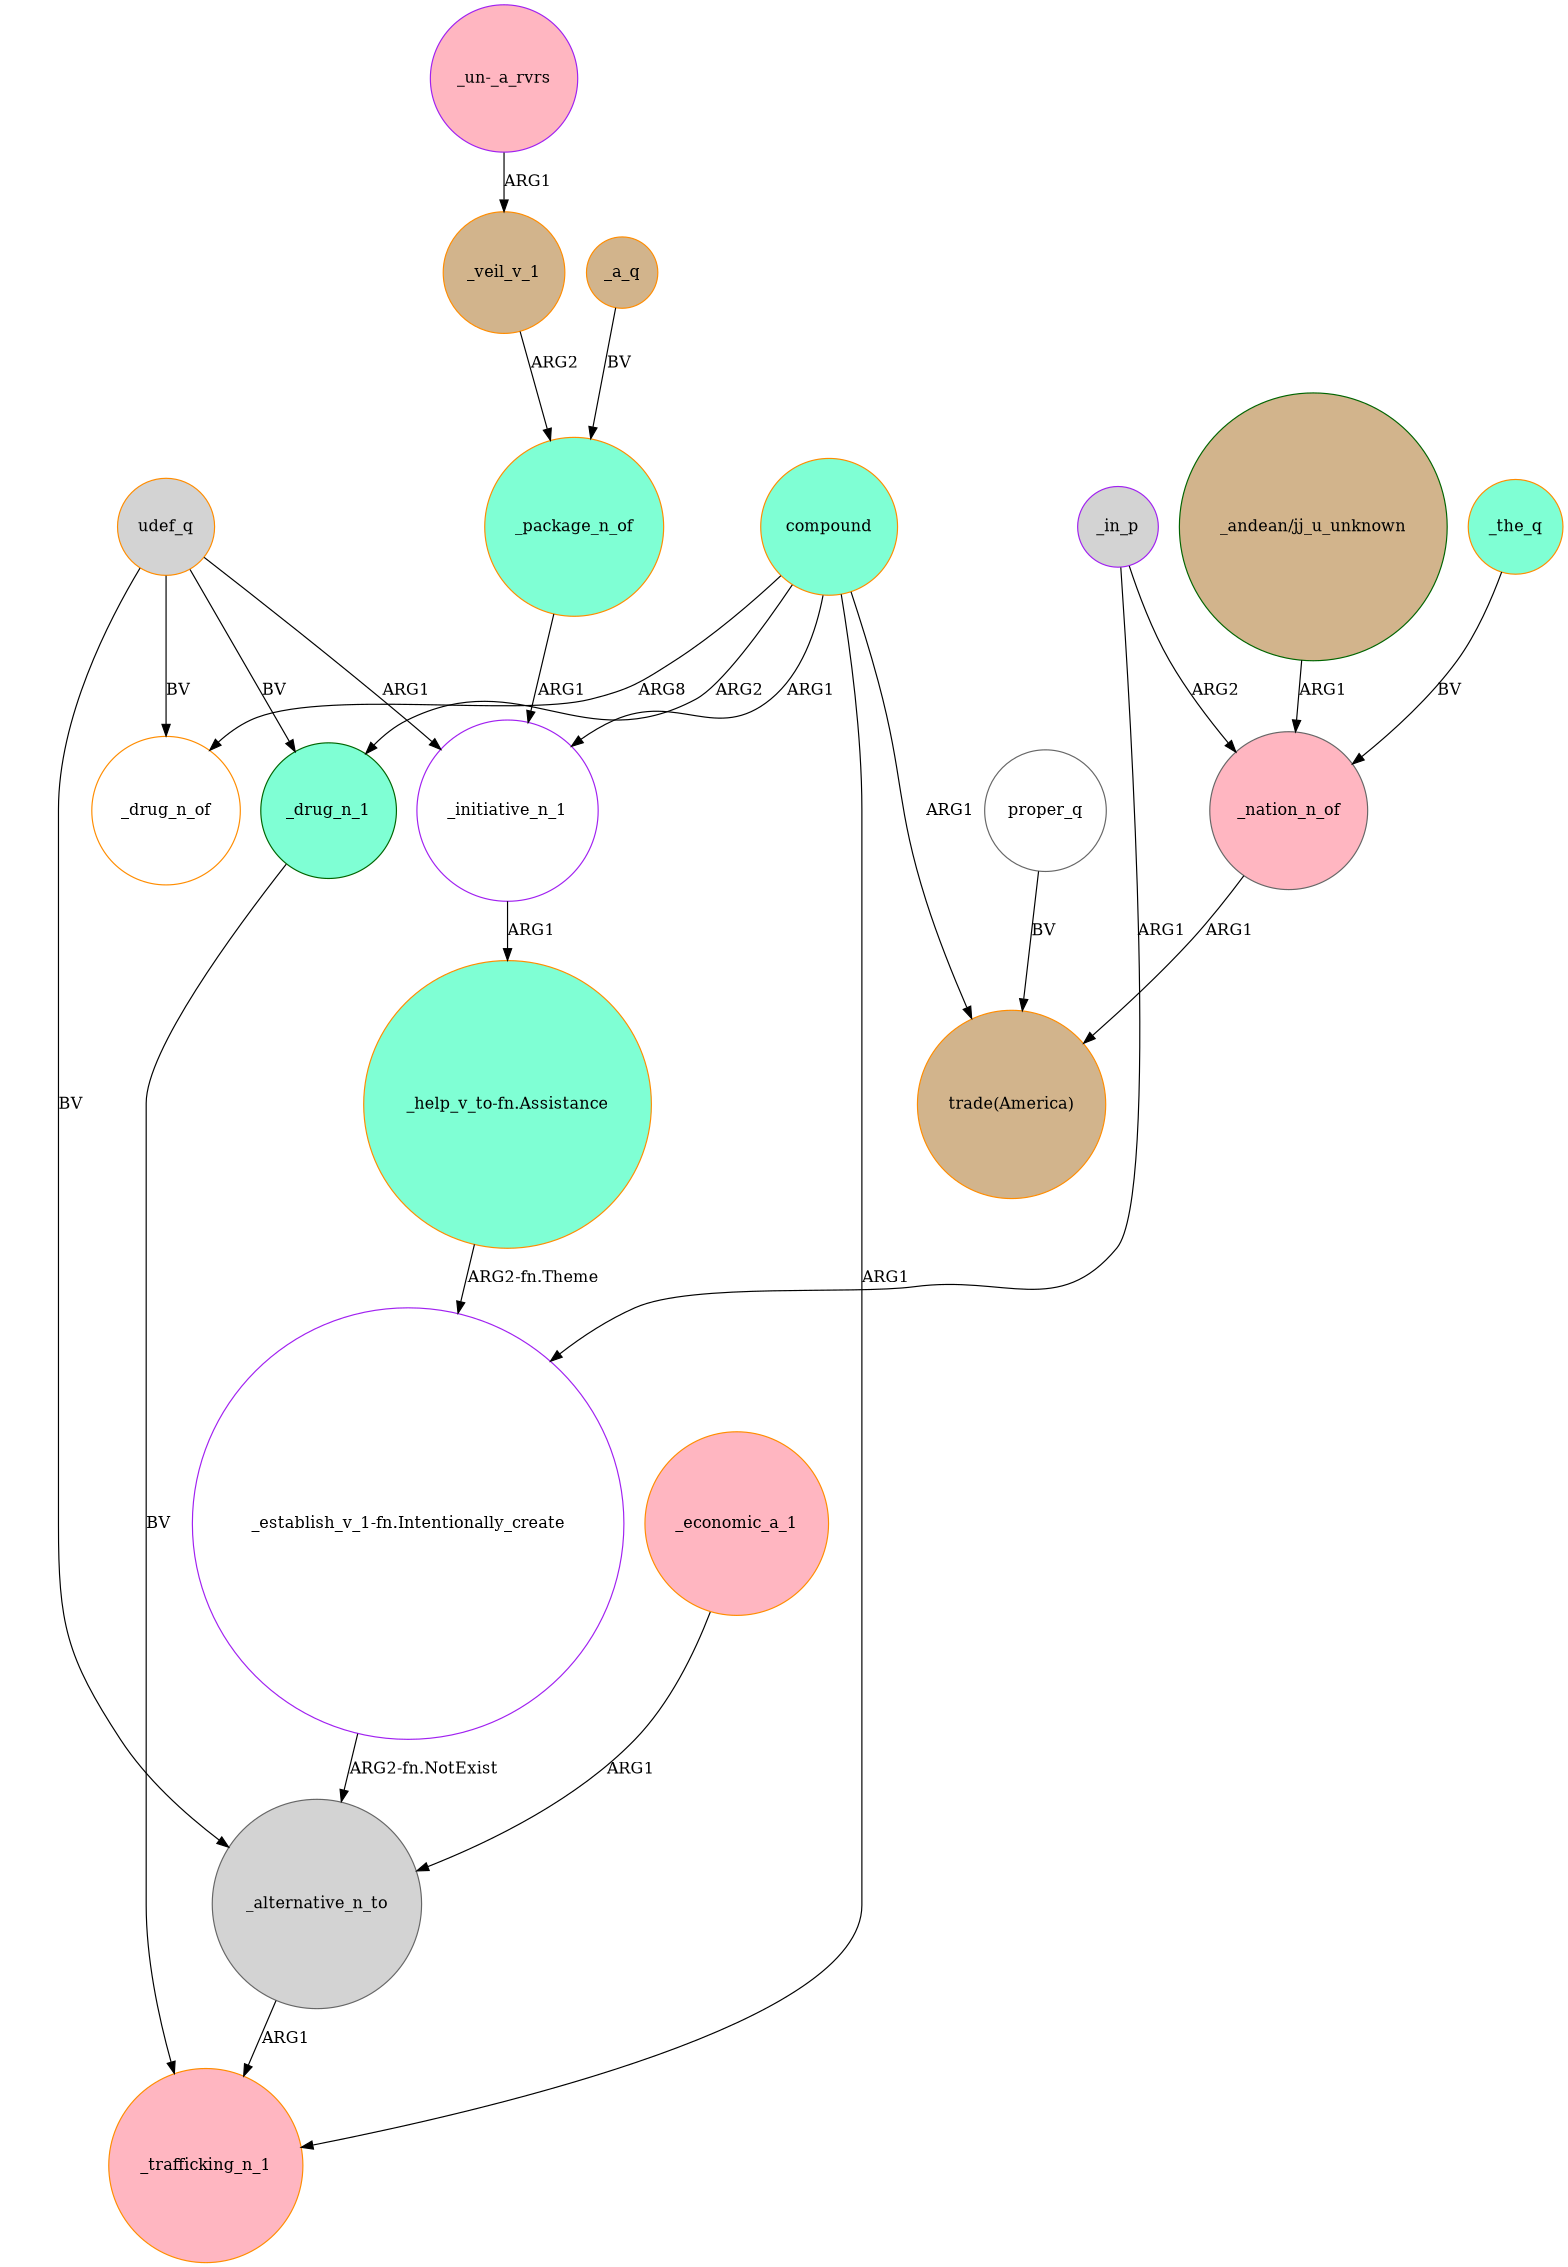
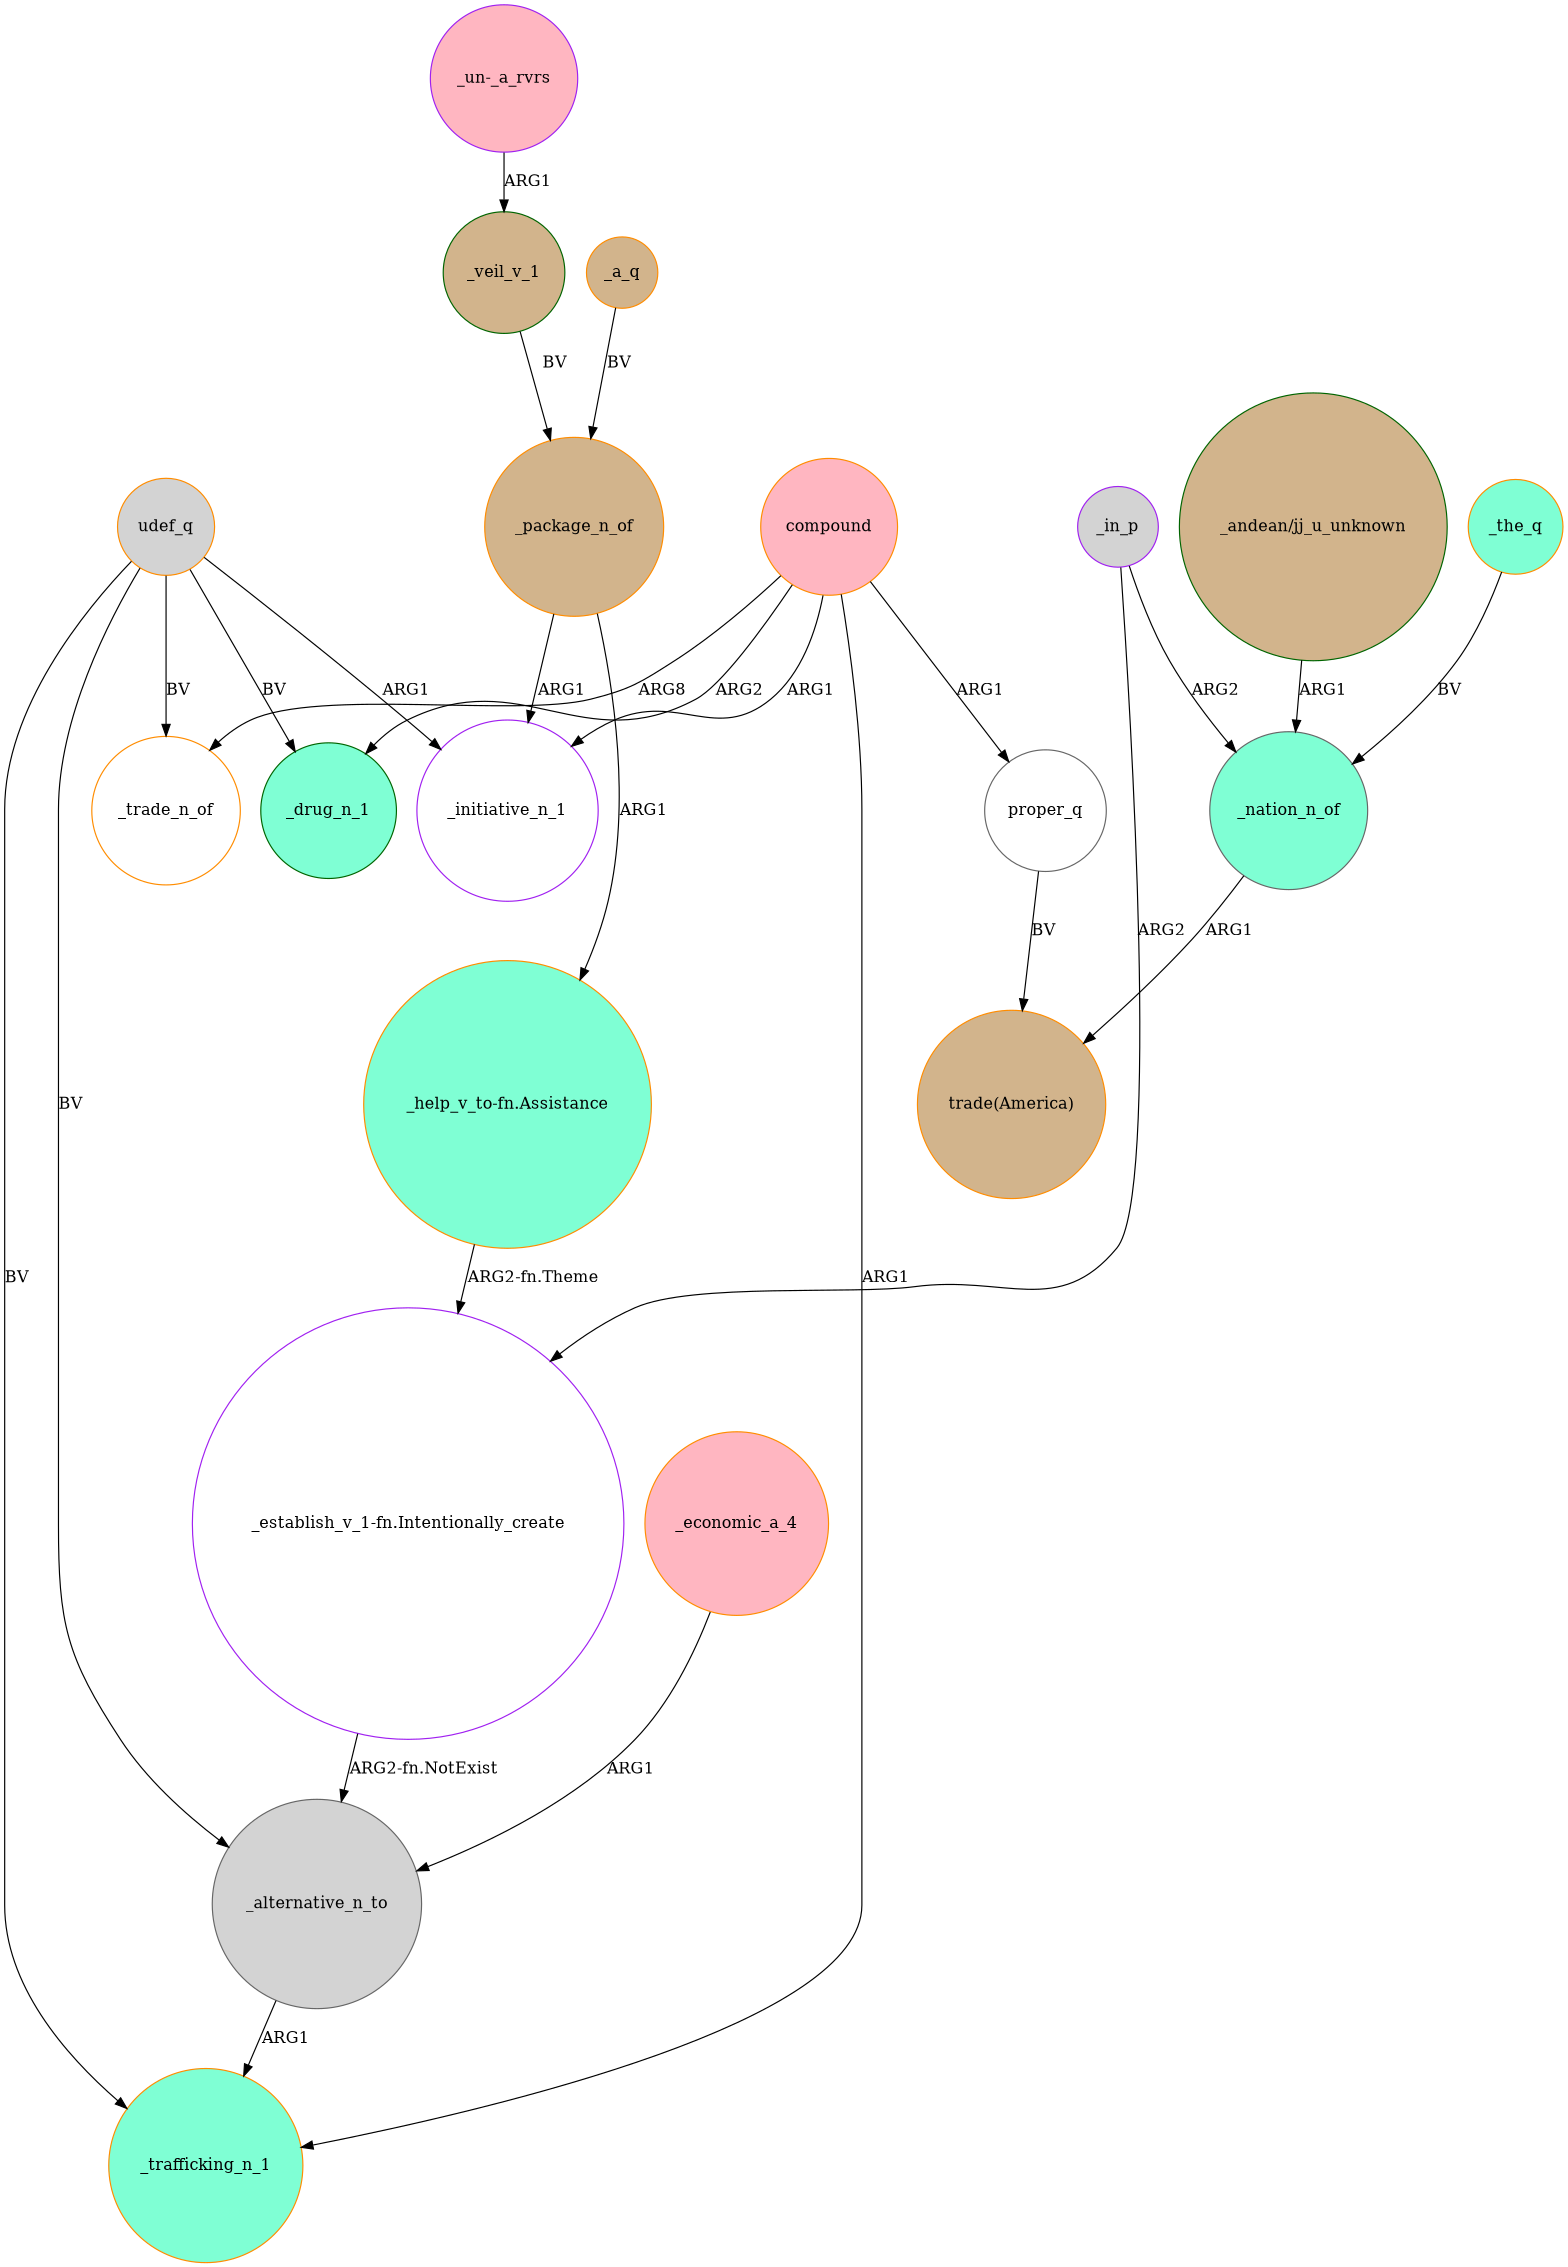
node "_veil_v_1": color darkorange -> darkgreen
edge "_veil_v_1" -> "_package_n_of": label "ARG2" -> "BV"
node "_package_n_of": fillcolor aquamarine -> tan
node "compound": fillcolor aquamarine -> lightpink
edge "compound" -> "trade(America)": now "compound" -> "proper_q"
node "_drug_n_of": label "_drug_n_of" -> "_trade_n_of"
node "_nation_n_of": fillcolor lightpink -> aquamarine
edge "_initiative_n_1" -> "_help_v_to-fn.Assistance": now "_package_n_of" -> "_help_v_to-fn.Assistance"
edge "_in_p" -> "_establish_v_1-fn.Intentionally_create": label "ARG1" -> "ARG2"
edge "_drug_n_1" -> "_trafficking_n_1": now "udef_q" -> "_trafficking_n_1"
node "_economic_a_1": label "_economic_a_1" -> "_economic_a_4"
node "_trafficking_n_1": fillcolor lightpink -> aquamarine
